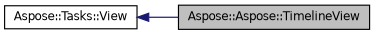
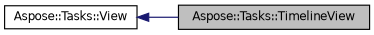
node "Aspose::Aspose::TimelineView": label "Aspose::Aspose::TimelineView" -> "Aspose::Tasks::TimelineView"
